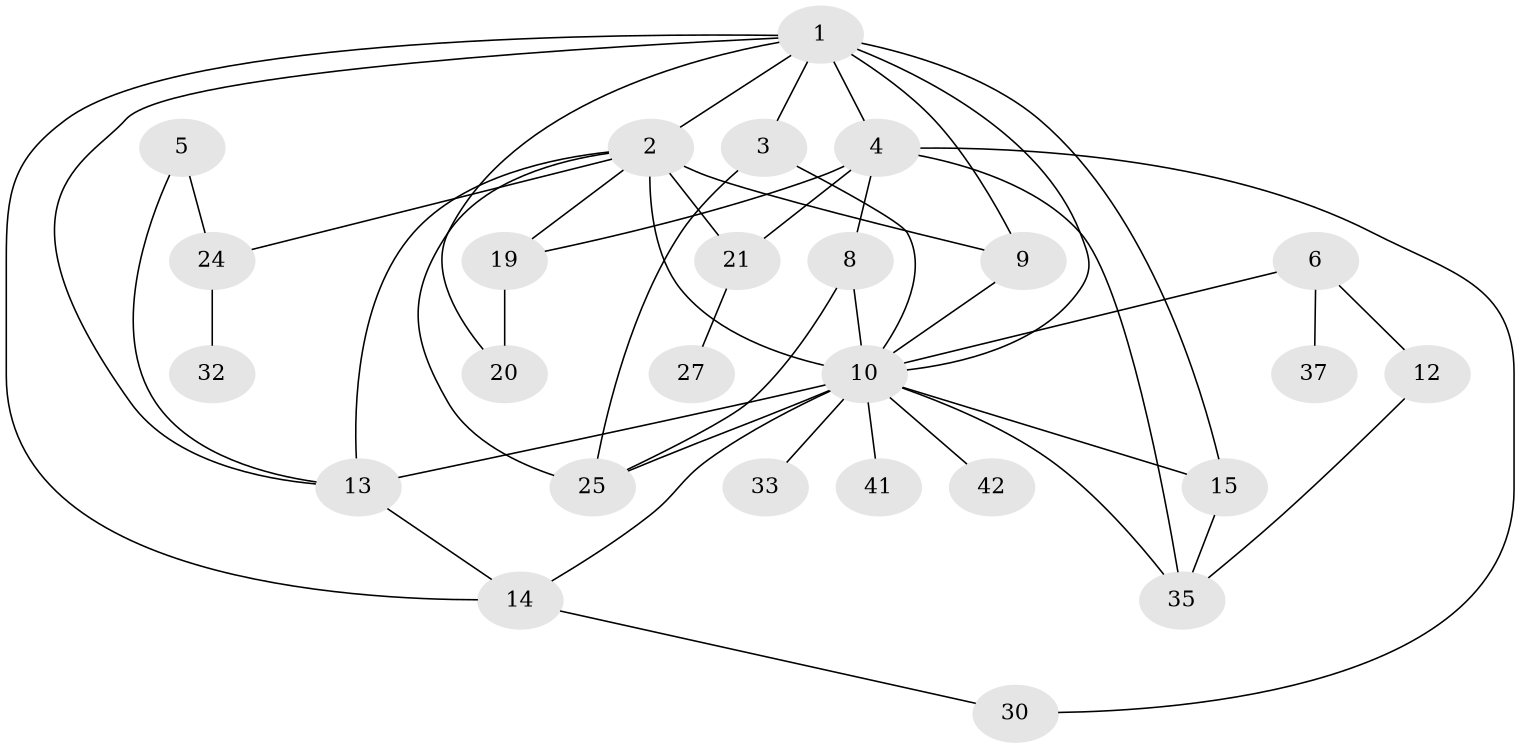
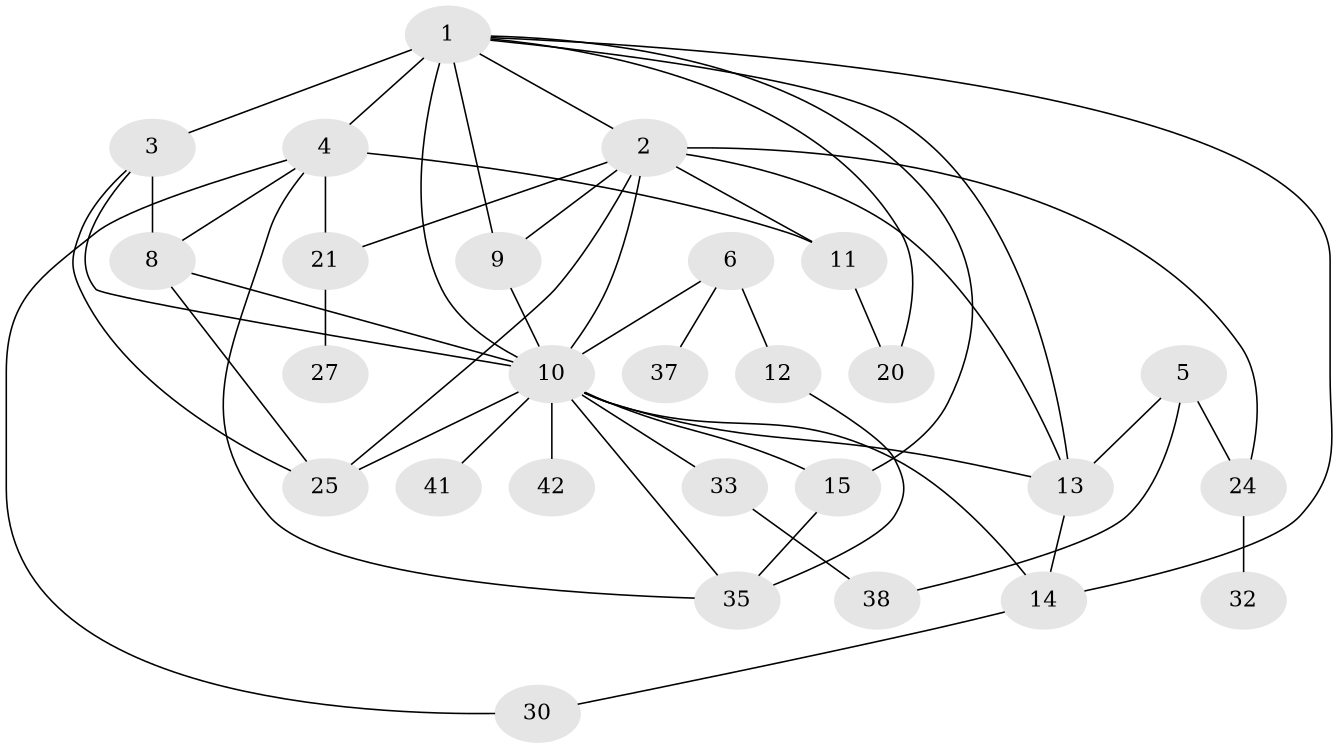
edge "3" -- "8": added
node "19": label "19" -> "11"
node "38": added
